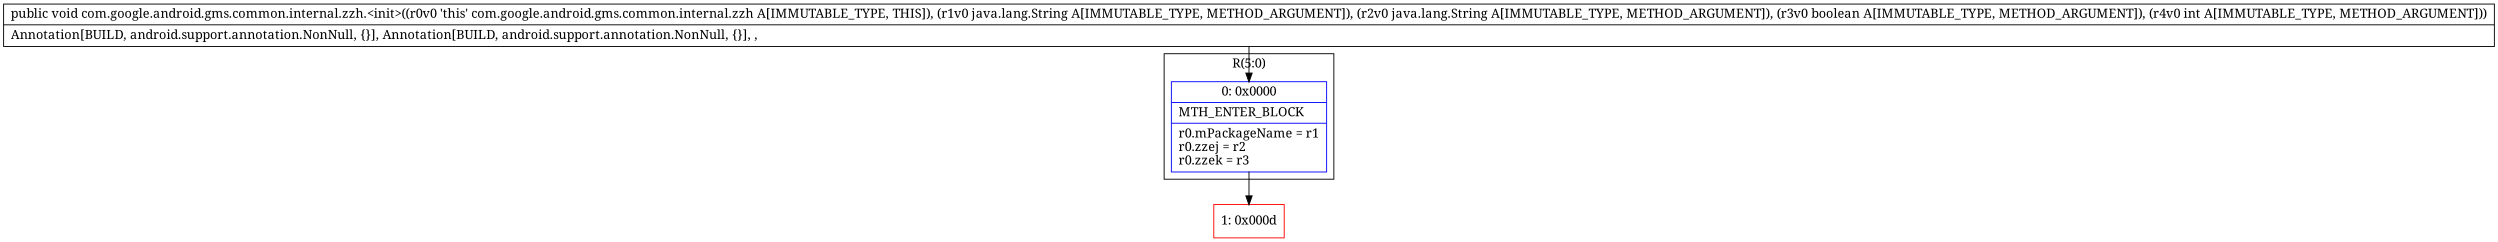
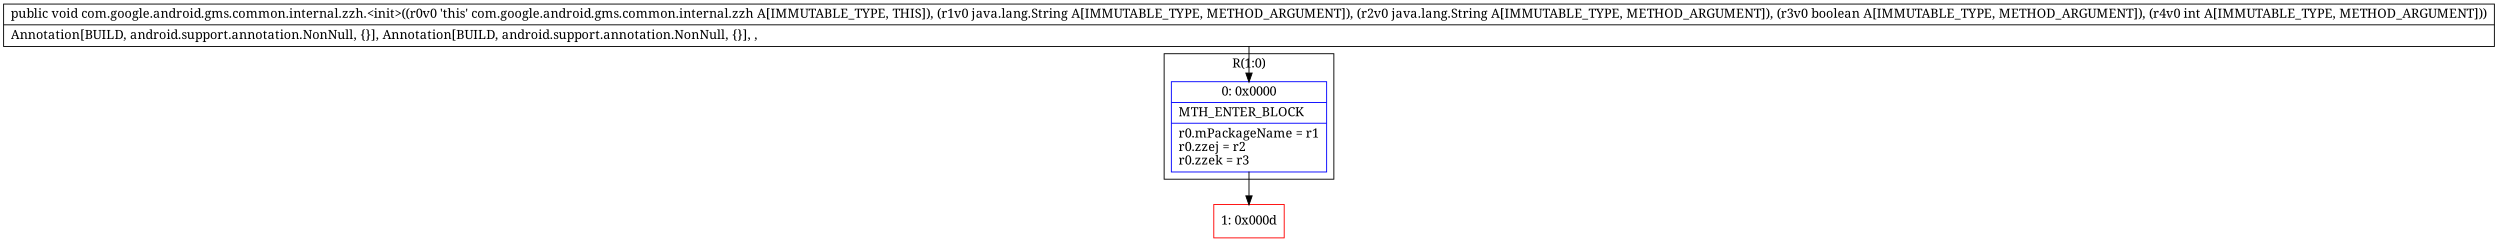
cluster "R(5:0)": label "R(5:0)" -> "R(1:0)"
